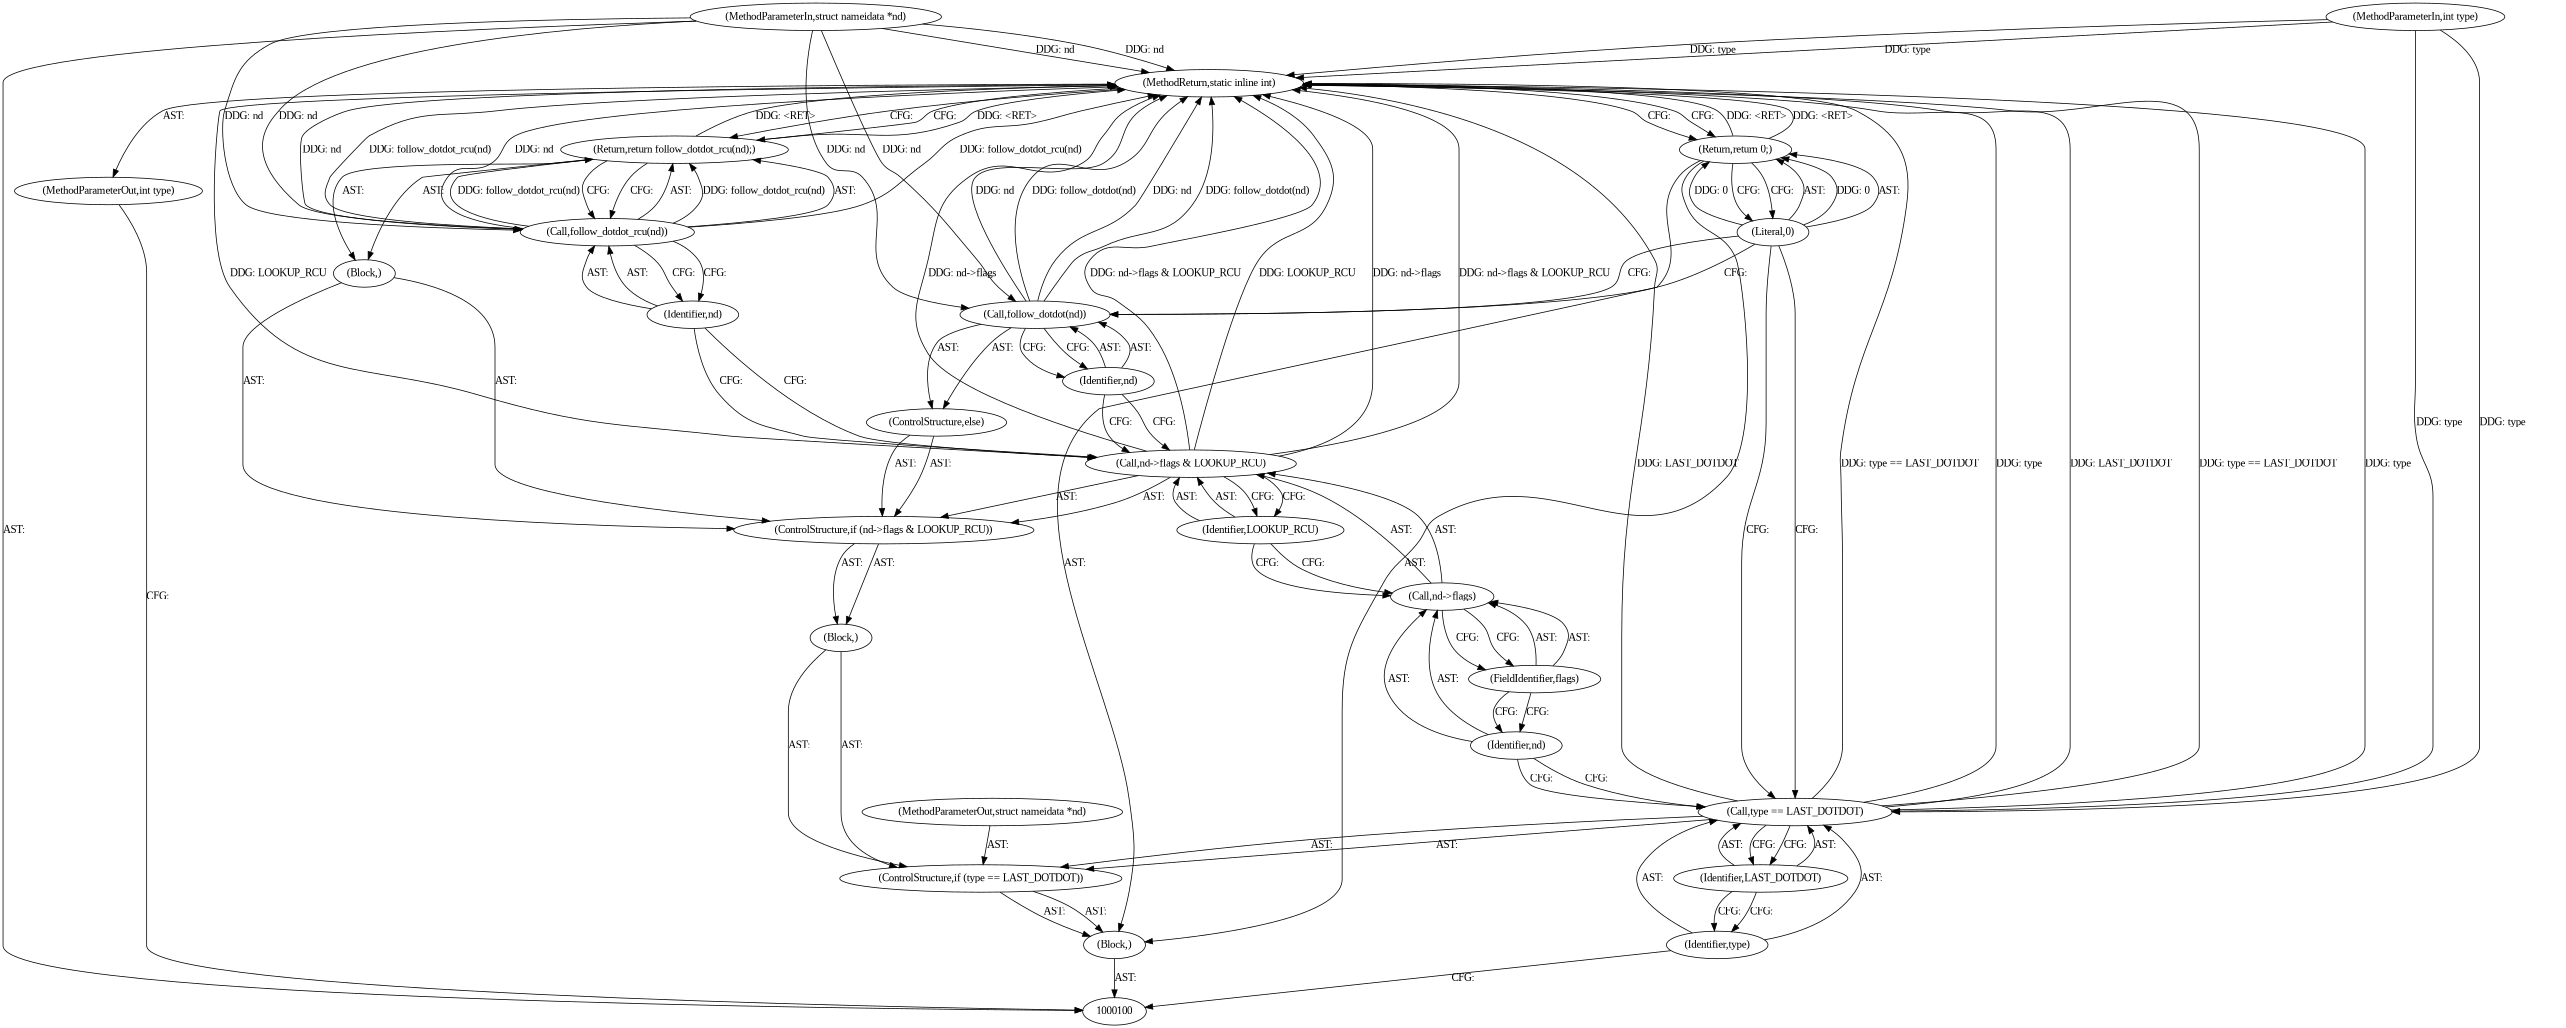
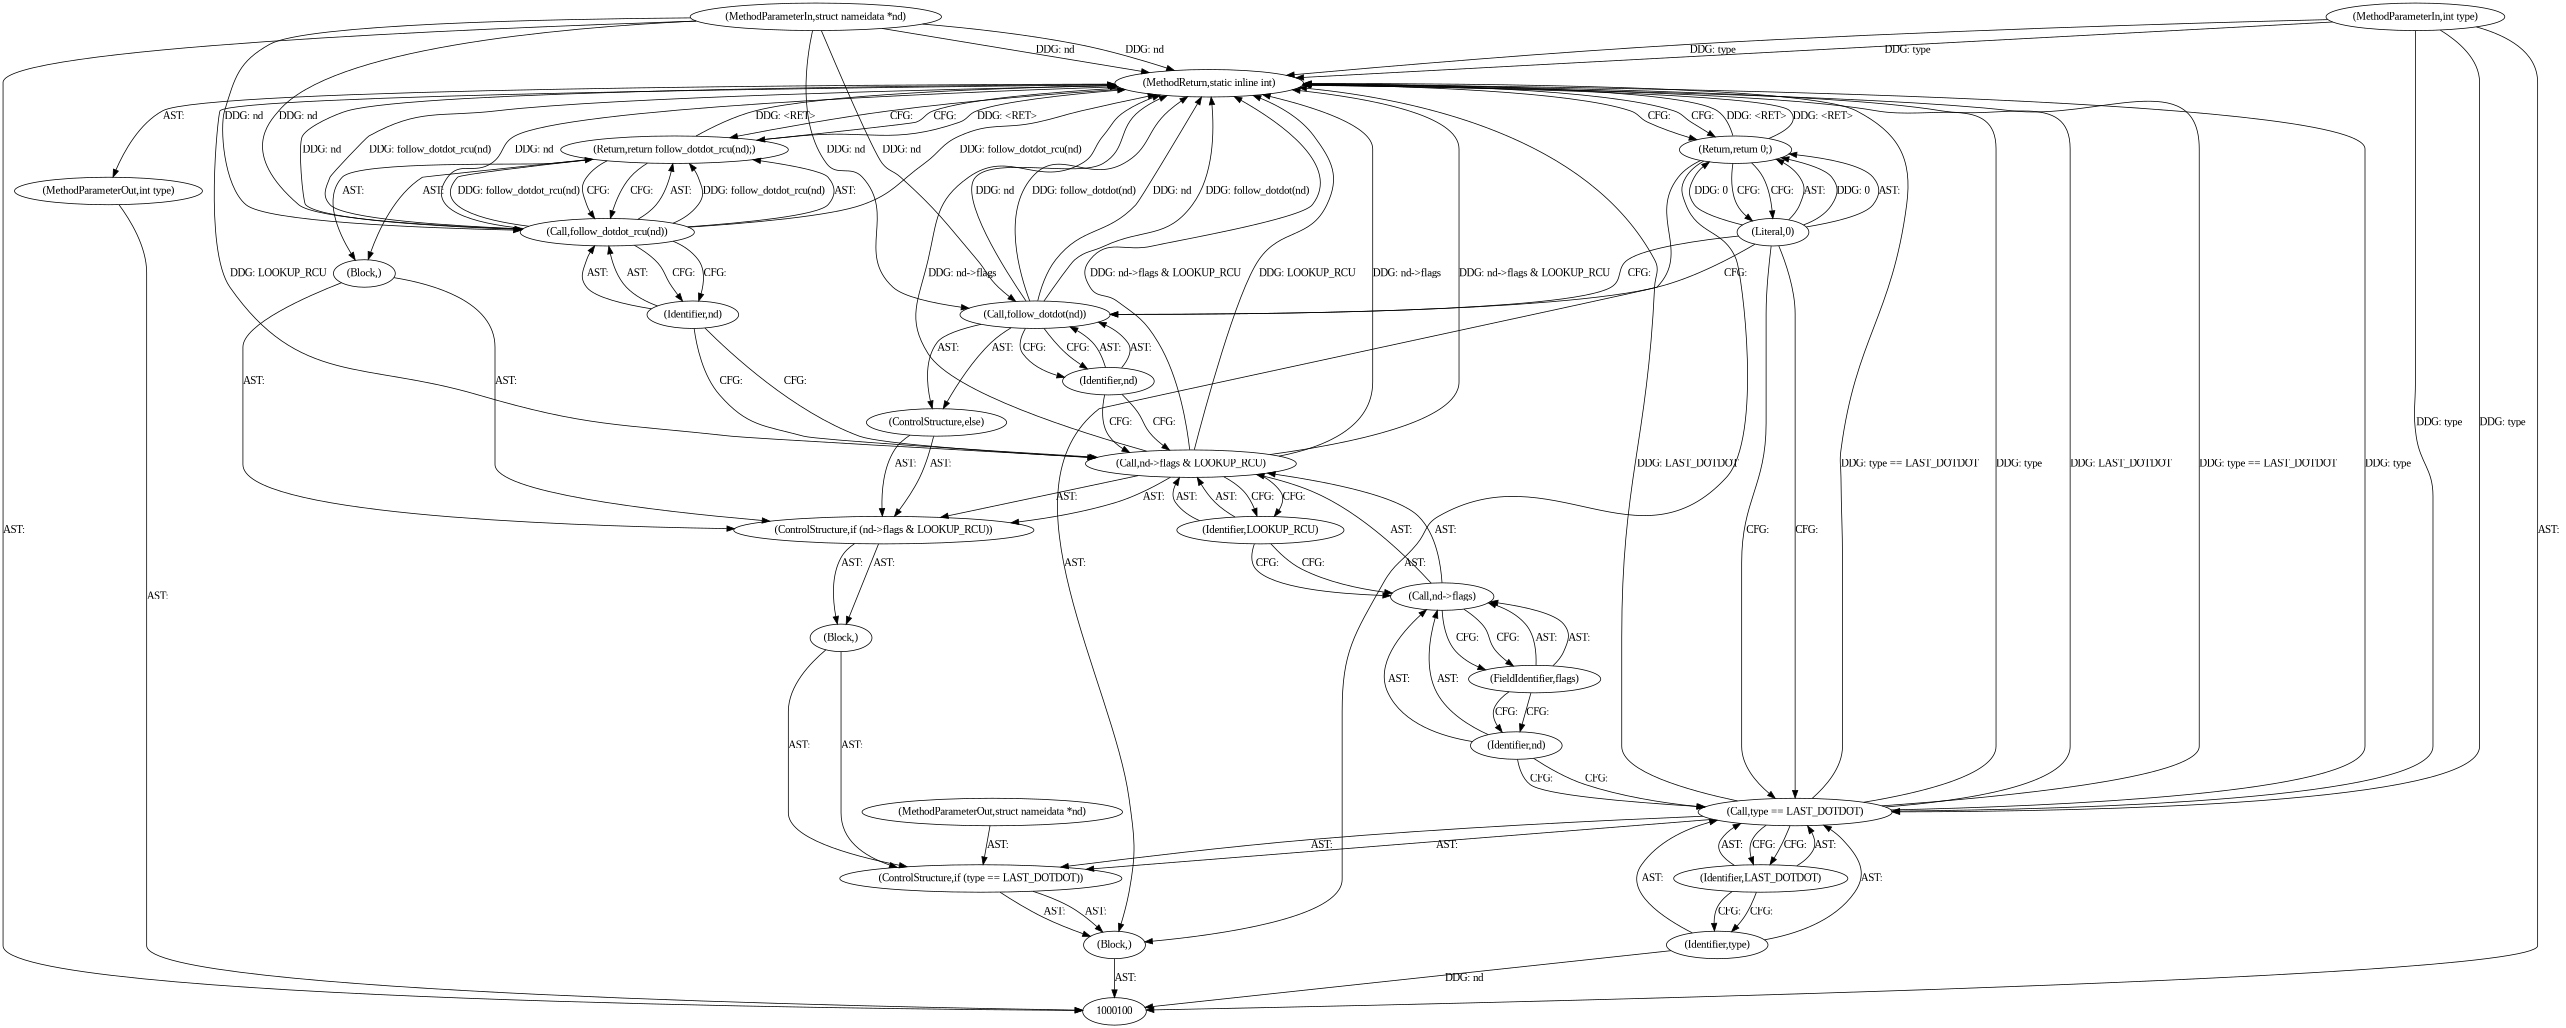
edge "(MethodParameterOut,int type)" -> "1000100": label "CFG: " -> "AST: "
edge "(MethodParameterIn,int type)" -> "1000100": added, label "AST:"
edge "(Identifier,type)" -> "1000100": label "CFG: " -> "DDG: nd"
